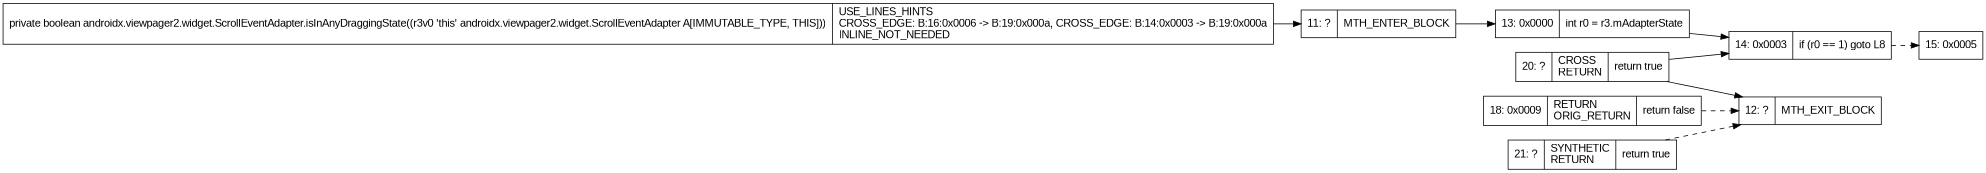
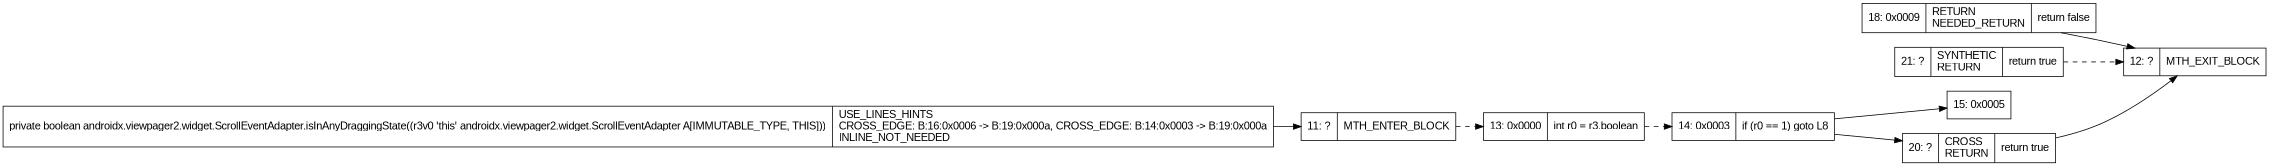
node "13: 0x0000": text "int r0 = r3.mAdapterState" -> "int r0 = r3.boolean"
edge "11: ?" -> "13: 0x0000": style solid -> dashed
edge "13: 0x0000" -> "14: 0x0003": style solid -> dashed
edge "14: 0x0003" -> "15: 0x0005": style dashed -> solid
edge "20: ?" -> "14: 0x0003": reversed
edge "18: 0x0009" -> "12: ?": style dashed -> solid
node "18: 0x0009": text "ORIG_RETURN" -> "NEEDED_RETURN"
